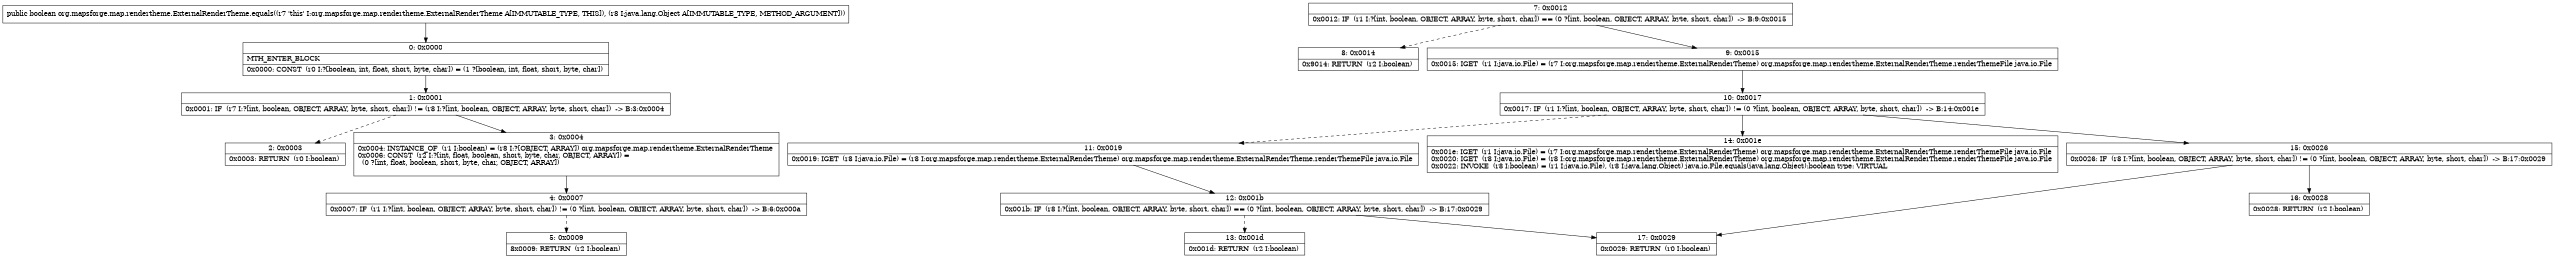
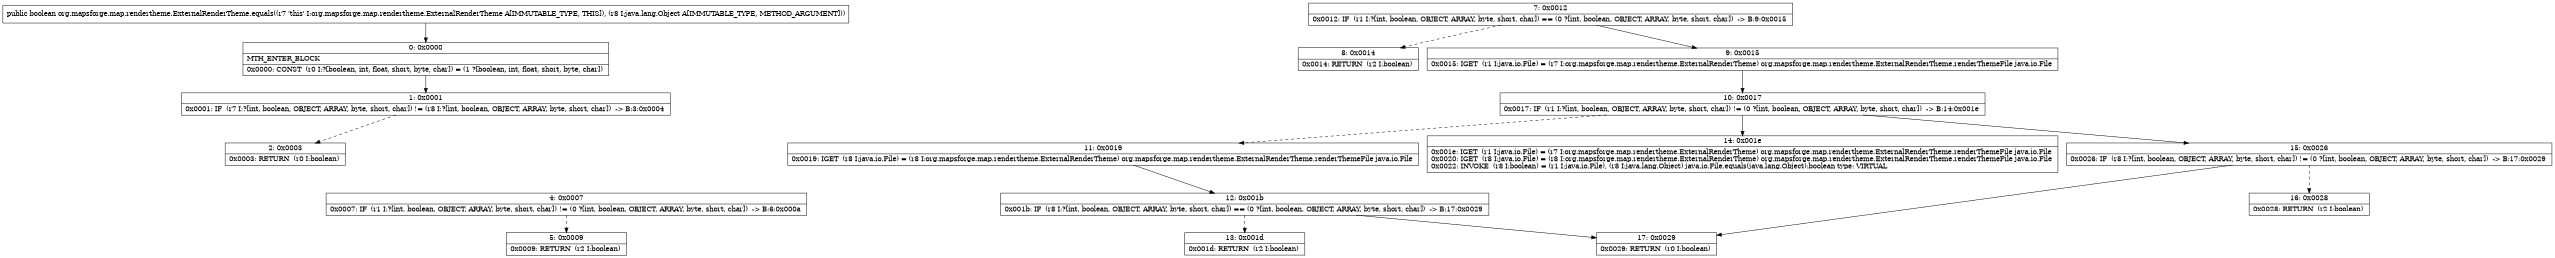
node "8: 0x0014": text "0x9014: RETURN  (r2 I:boolean)" -> "0x0014: RETURN  (r2 I:boolean)"
node "3: 0x0004": removed
edge "15: 0x0026" -> "16: 0x0028": style solid -> dashed
node "5: 0x0009": text "8x0009: RETURN  (r2 I:boolean)" -> "0x0009: RETURN  (r2 I:boolean)"
